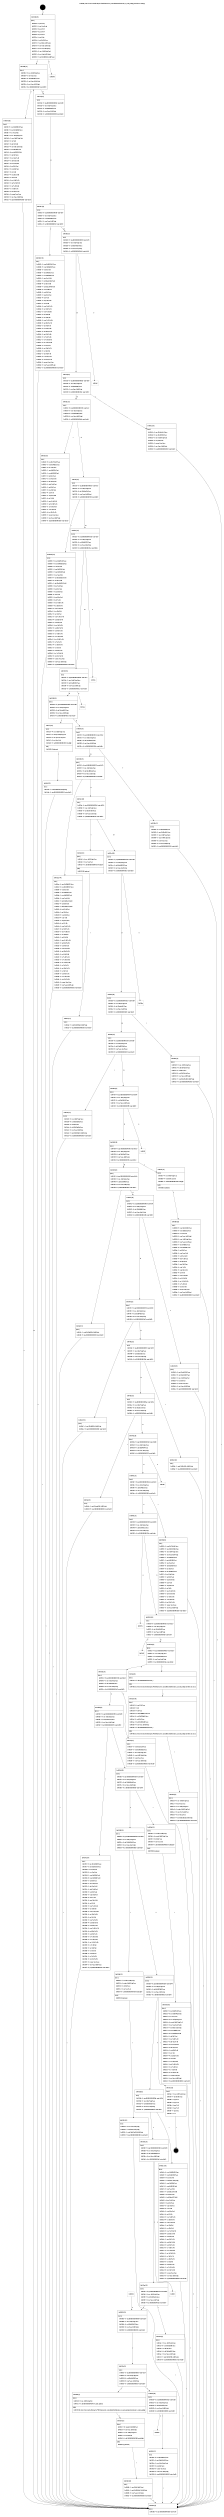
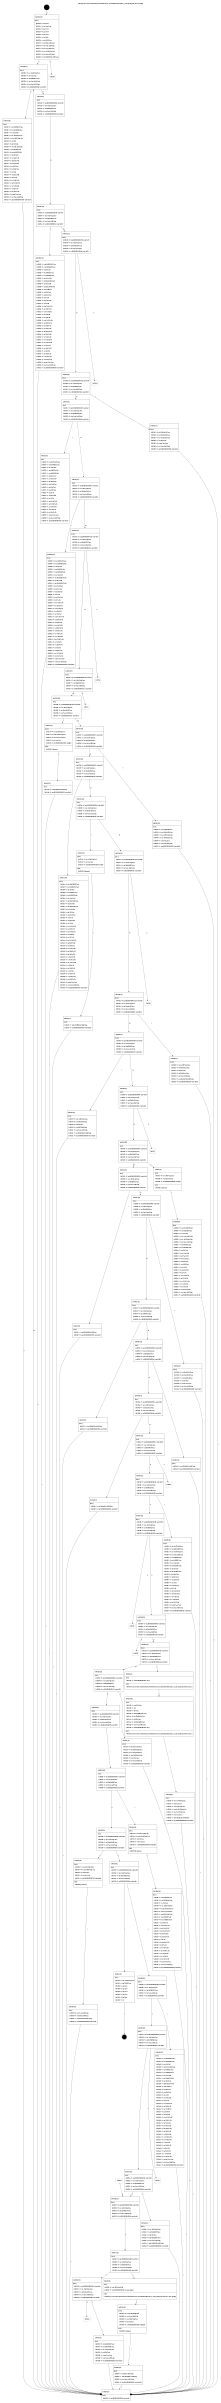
node "0x4017f6 [134]": removed
